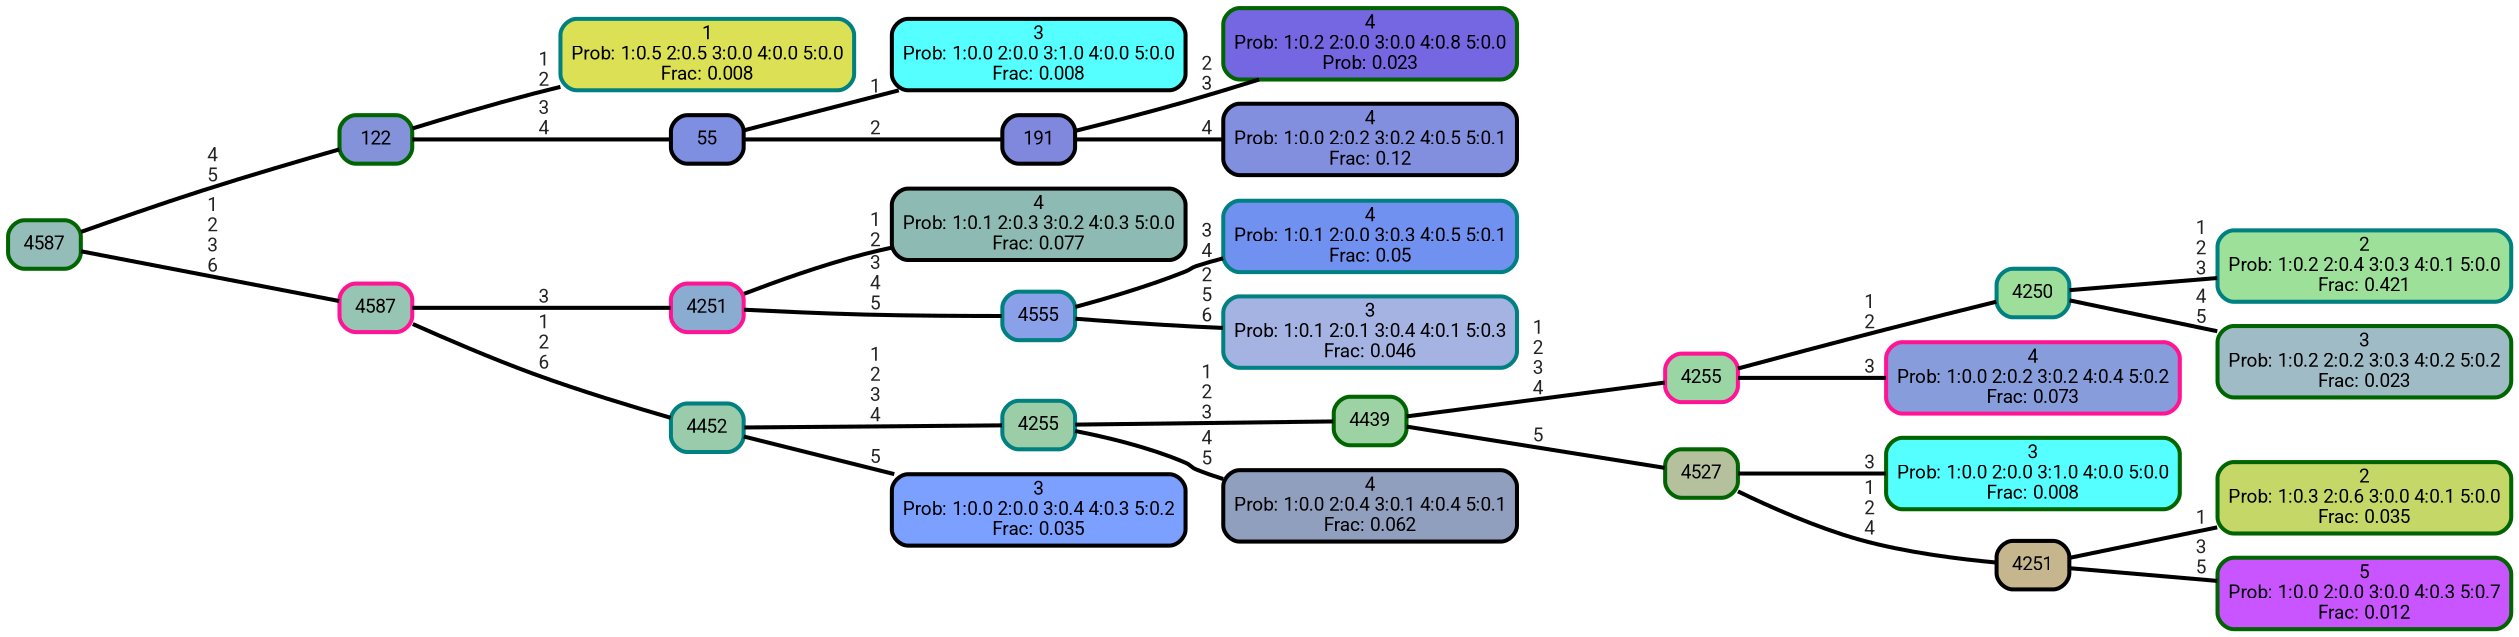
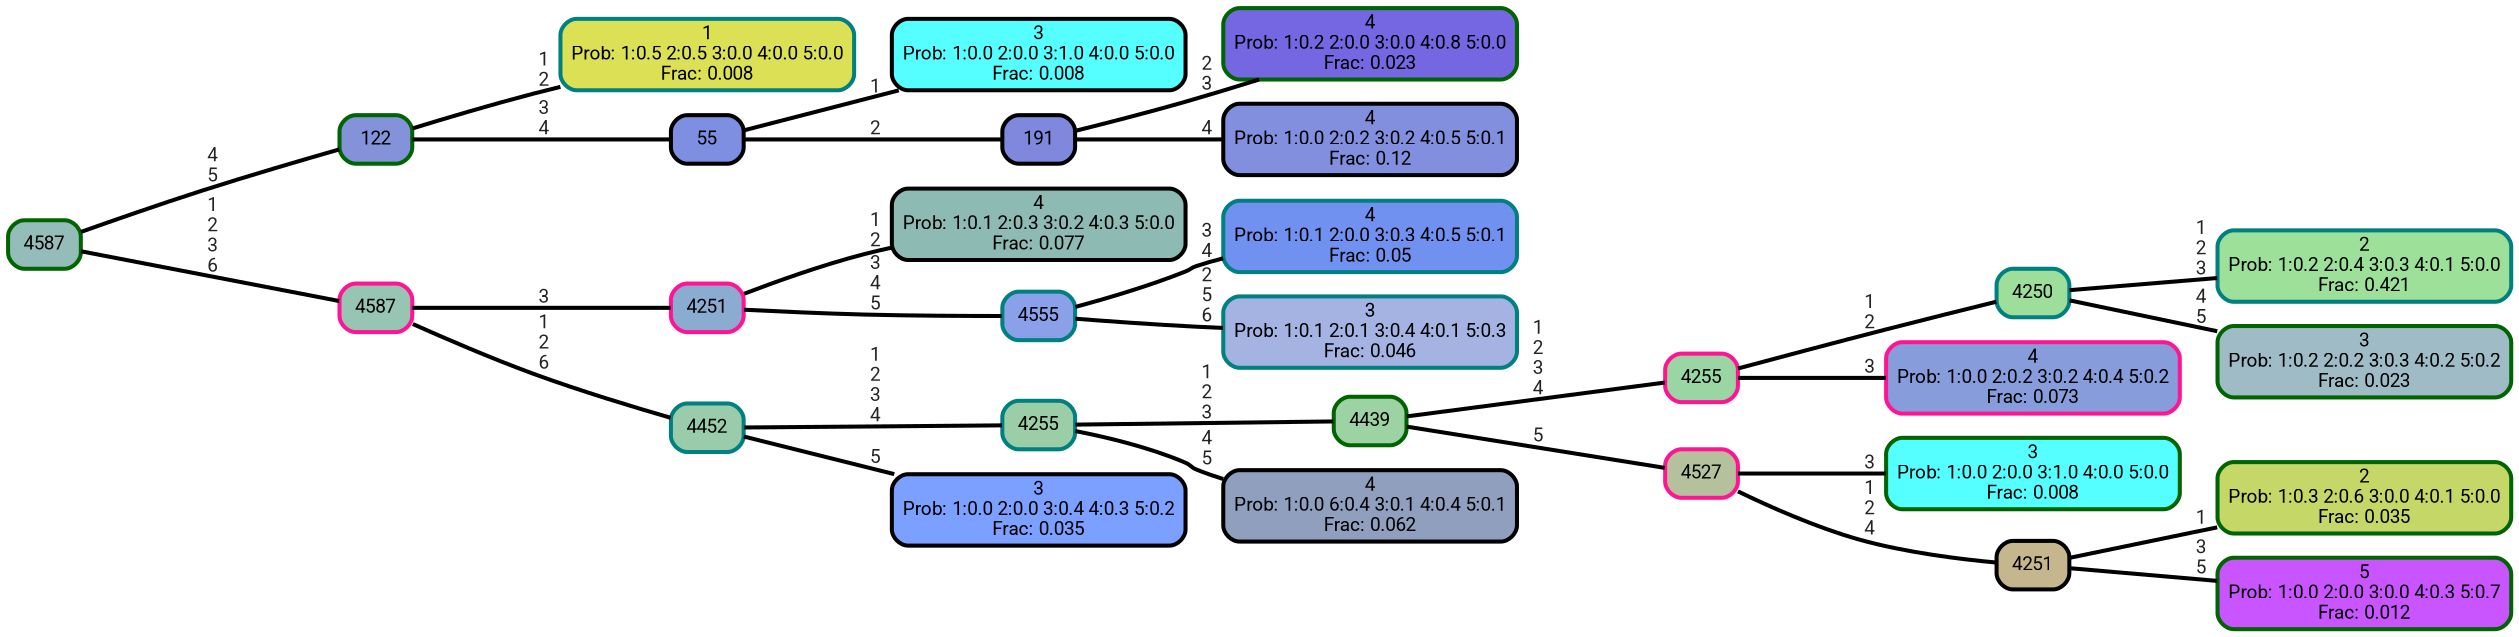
node "4 Prob: 1:0.2 2:0.0 3:0.0 4:0.8 5:0.0 Prob: 0.023": label "4 Prob: 1:0.2 2:0.0 3:0.0 4:0.8 5:0.0 Prob: 0.023" -> "4 Prob: 1:0.2 2:0.0 3:0.0 4:0.8 5:0.0 Frac: 0.023"
node "4527": color darkgreen -> deeppink
node "4 Prob: 1:0.0 2:0.4 3:0.1 4:0.4 5:0.1 Frac: 0.062": label "4 Prob: 1:0.0 2:0.4 3:0.1 4:0.4 5:0.1 Frac: 0.062" -> "4 Prob: 1:0.0 6:0.4 3:0.1 4:0.4 5:0.1 Frac: 0.062"
